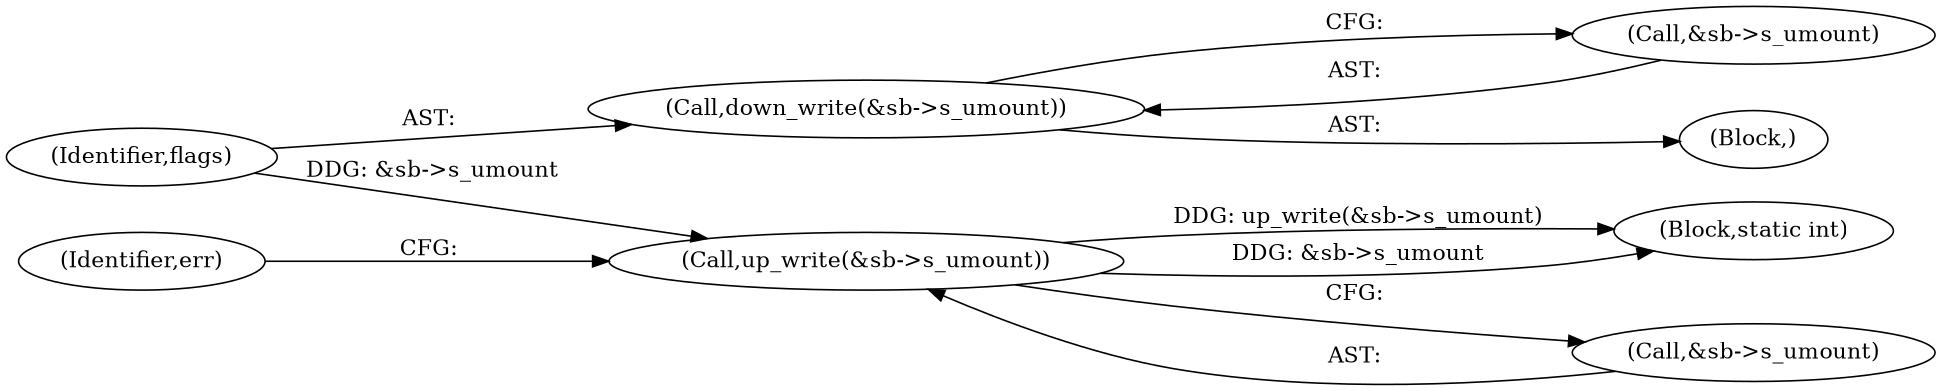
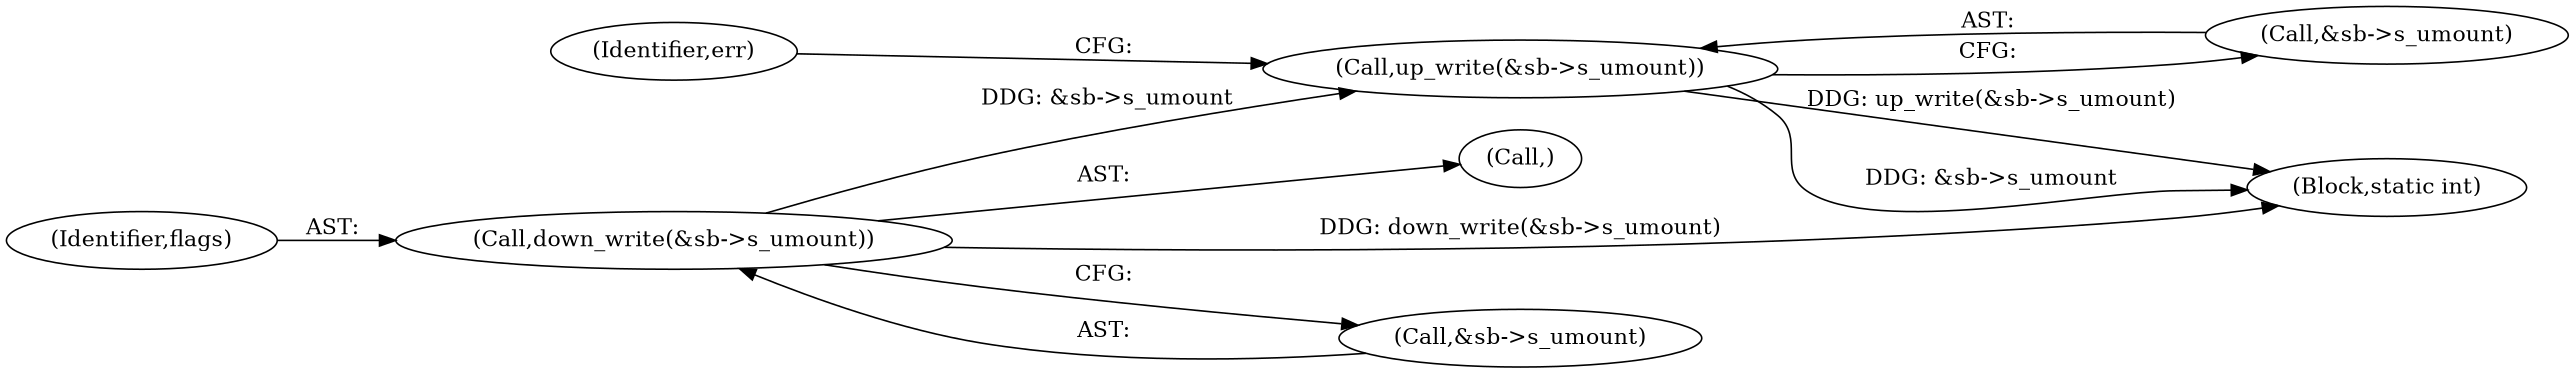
node "(Block,)": label "(Block,)" -> "(Call,)"
edge "(Identifier,flags)" -> "(Call,up_write(&sb->s_umount))": now "(Call,down_write(&sb->s_umount))" -> "(Call,up_write(&sb->s_umount))"
edge "(Call,down_write(&sb->s_umount))" -> "(Block,static int)": added, label "DDG: down_write(&sb->s_umount)"
